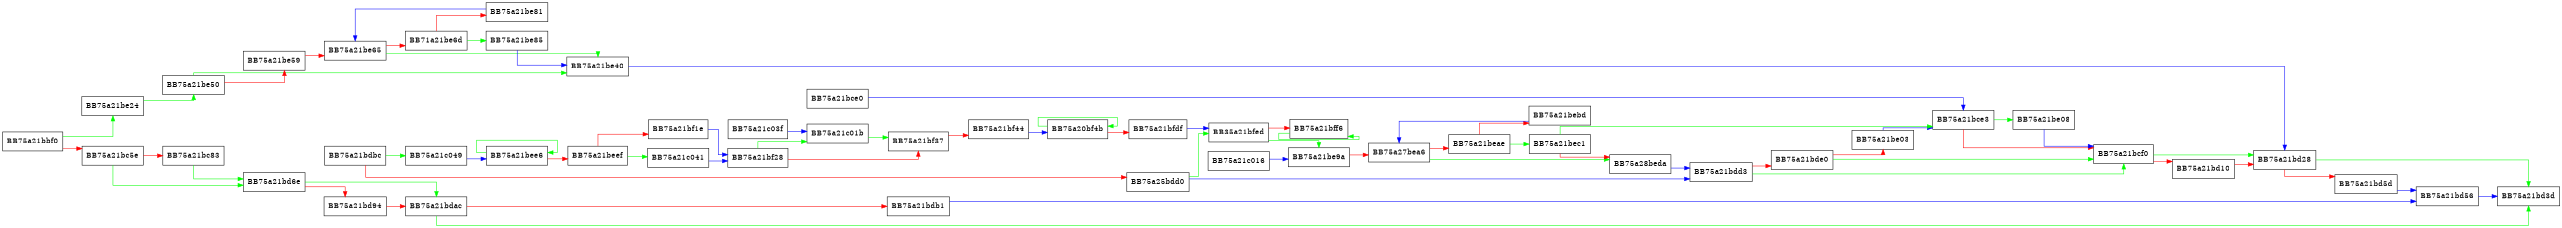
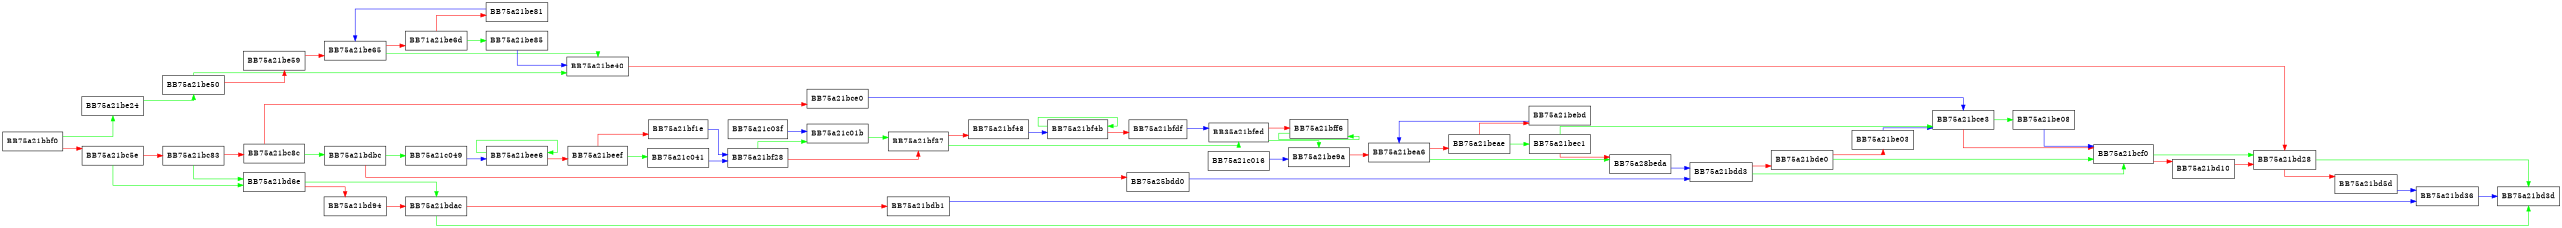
edge "BB75a21be40" -> "BB75a21bd28": color blue -> red
node "BB75a21bf44": label "BB75a21bf44" -> "BB75a21bf48"
node "BB75a20bf4b": label "BB75a20bf4b" -> "BB75a21bf4b"
node "BB75a27bea6": label "BB75a27bea6" -> "BB75a21bea6"
node "BB75a21bc8c": added
edge "BB75a25bdd0" -> "BB35a21bfed": now "BB75a21bf37" -> "BB35a21bfed"
node "BB75a21bd56": label "BB75a21bd56" -> "BB75a21bd36"
